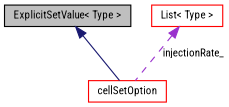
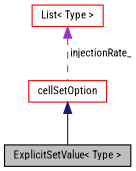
edge "cellSetOption" -> "ExplicitSetValue< Type >": reversed
